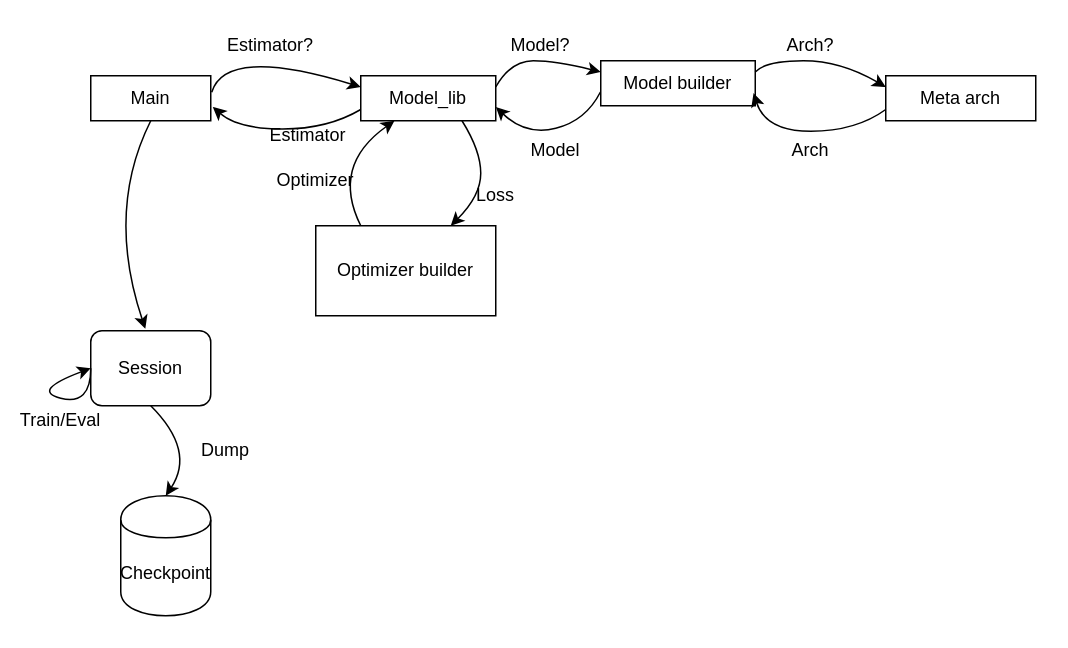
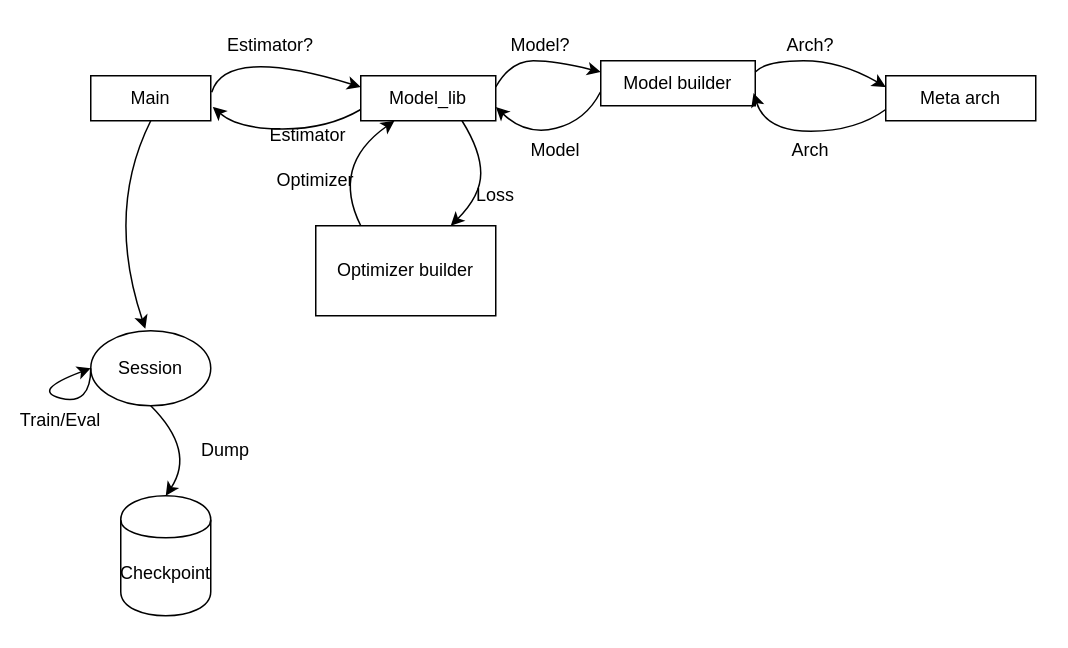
node "Session": shape rounded rectangle -> ellipse
